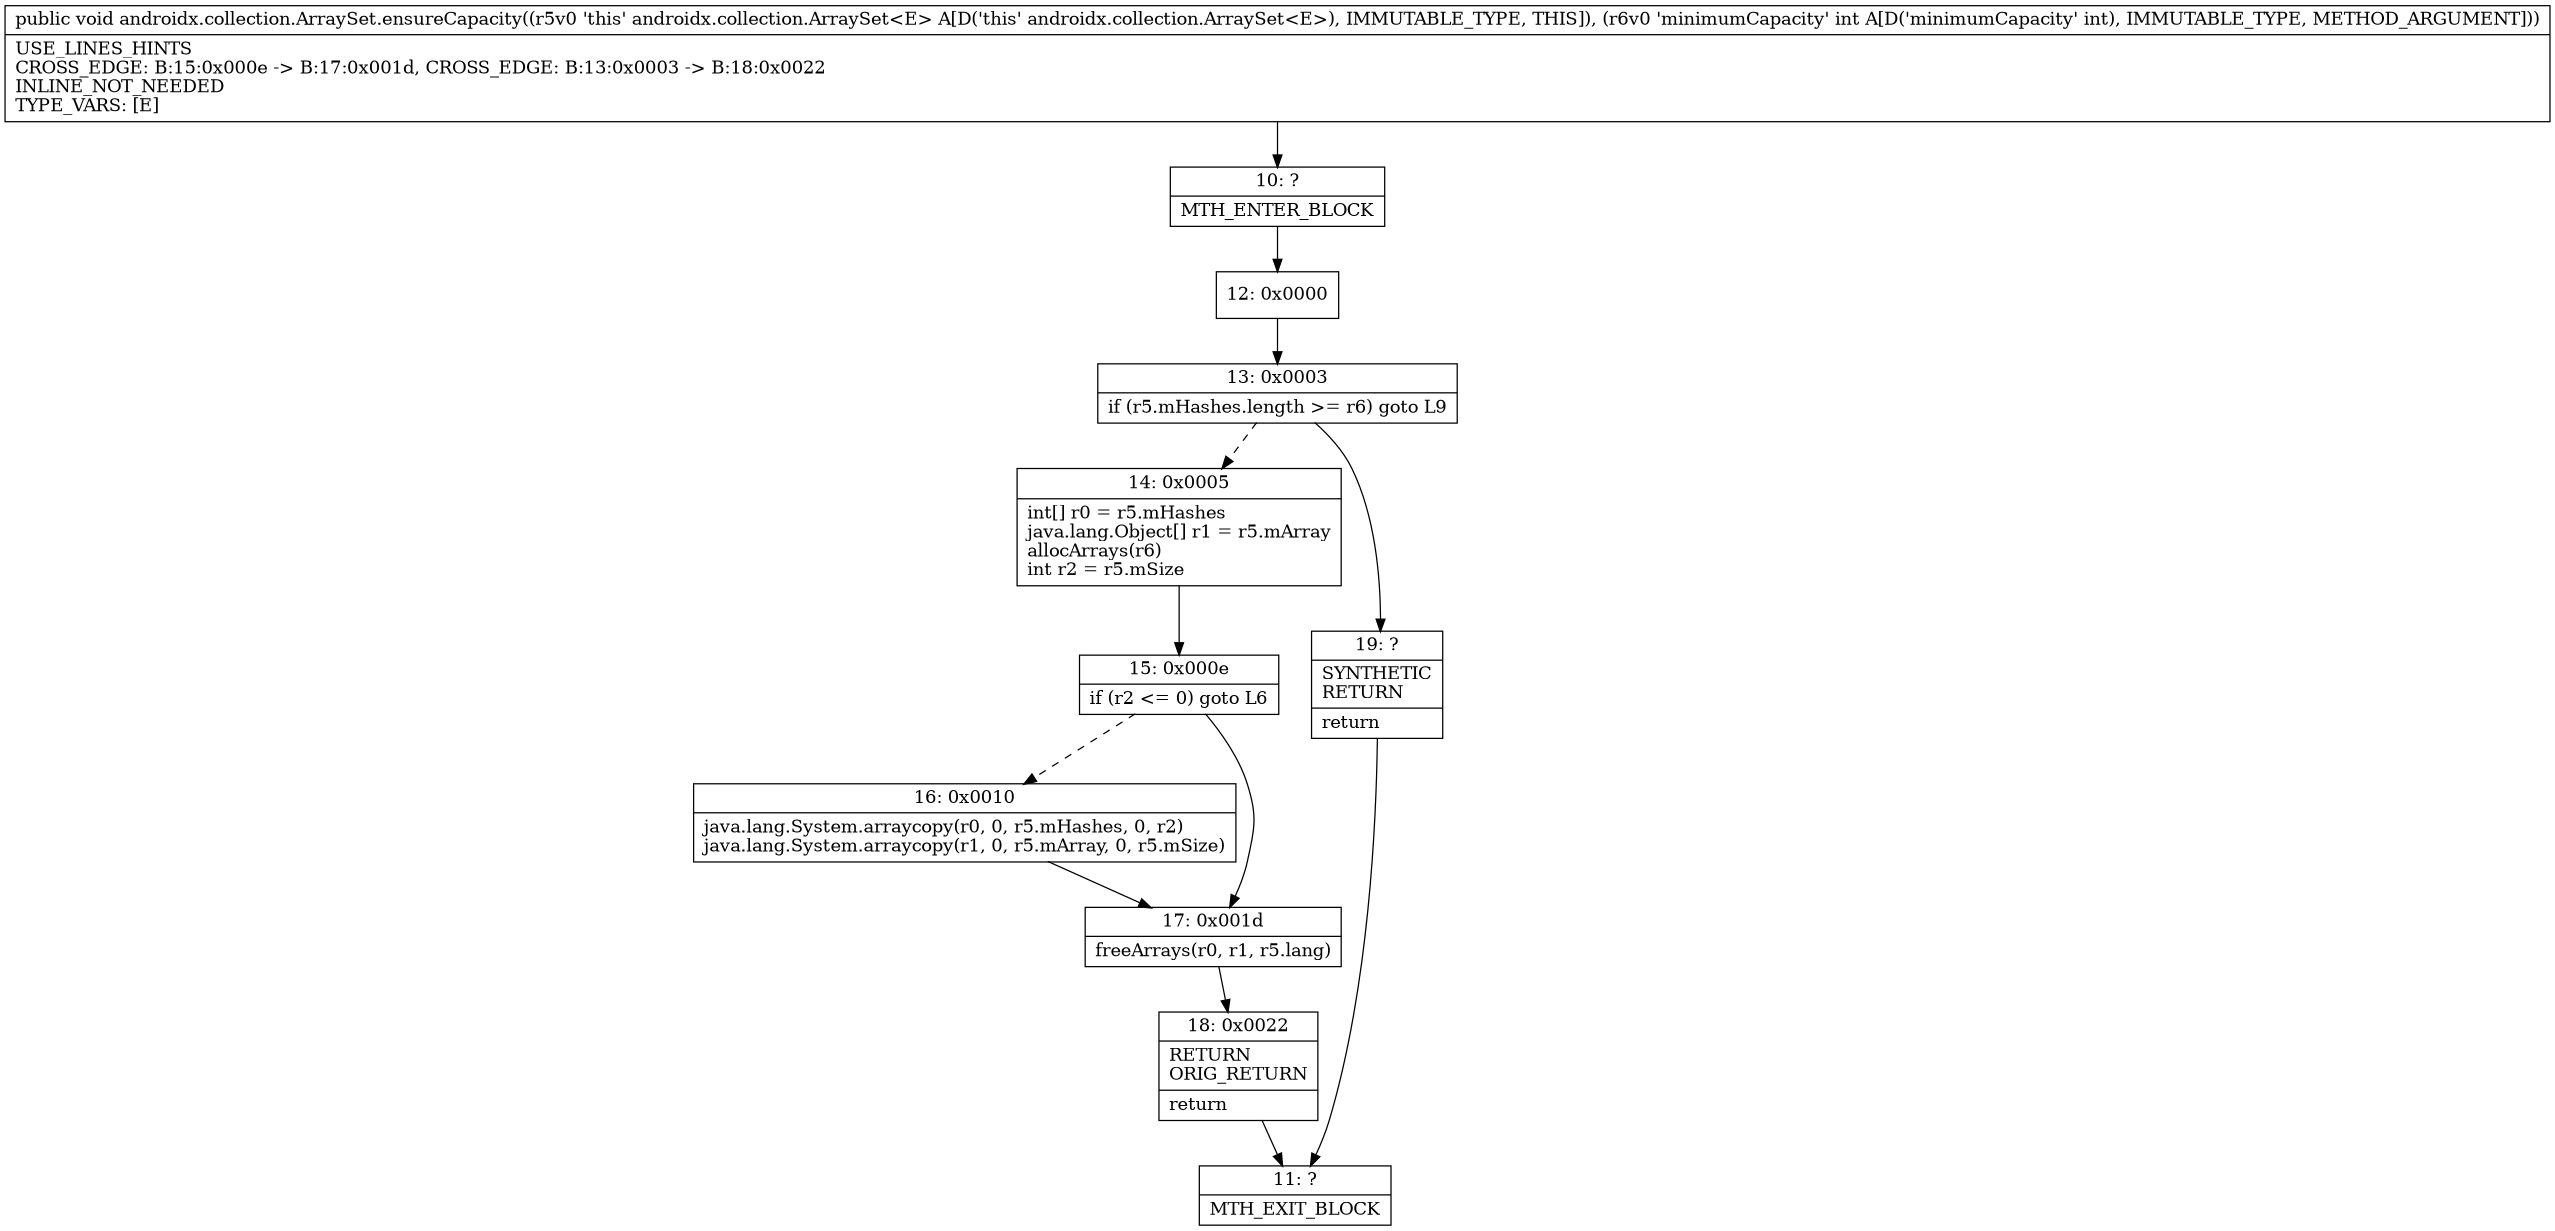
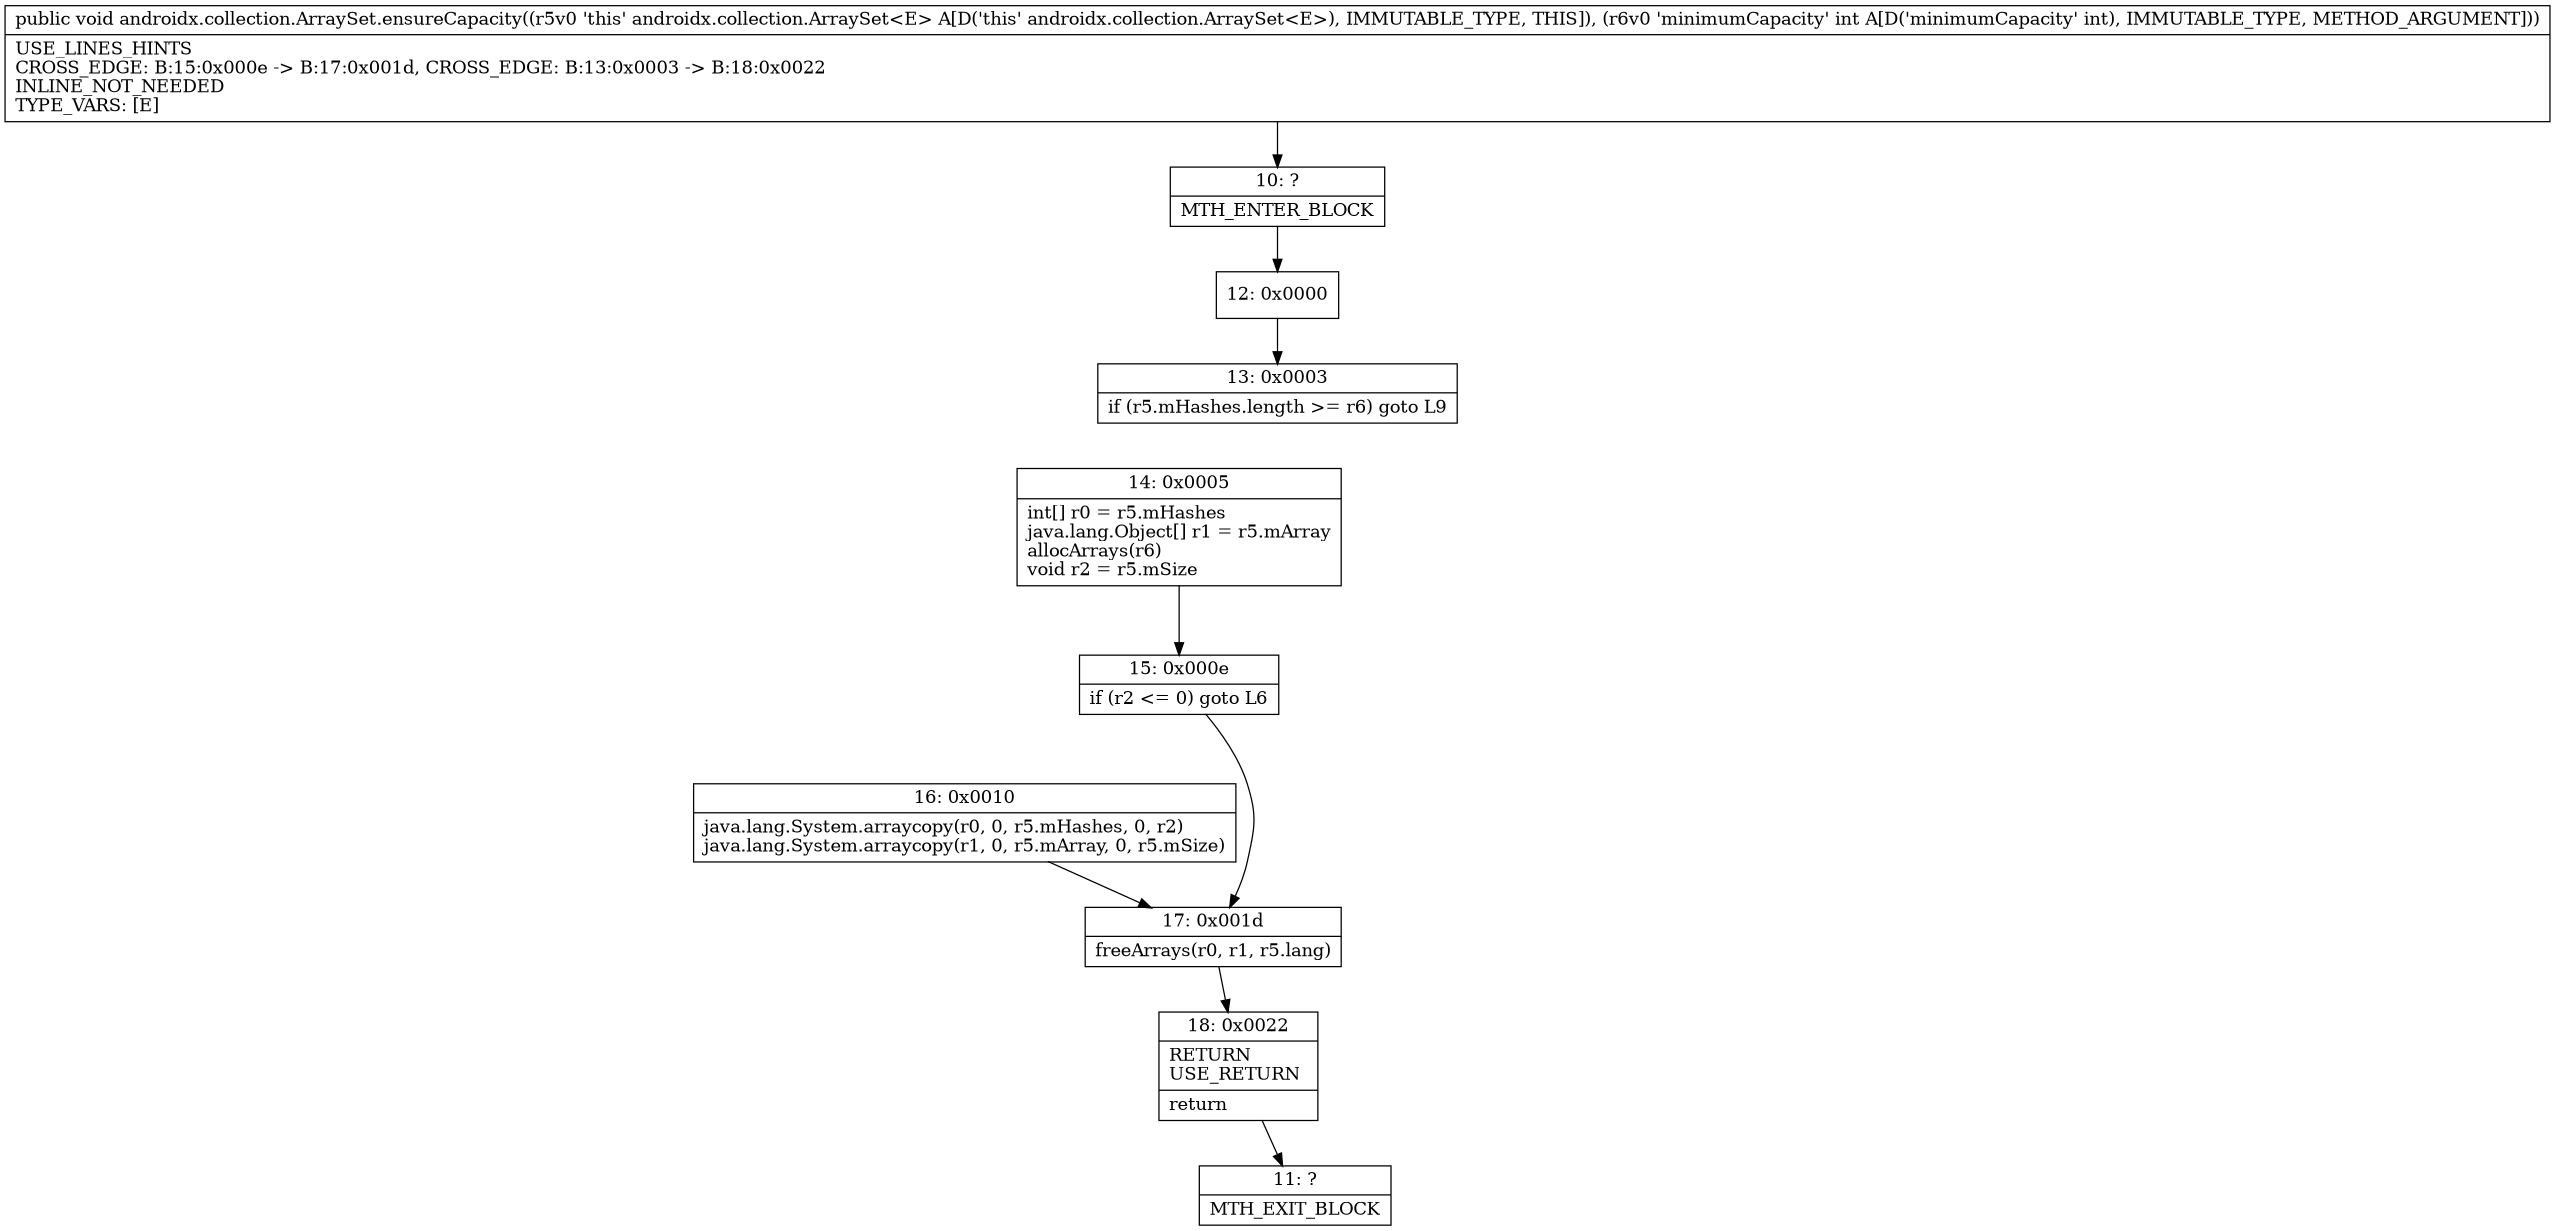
edge "13: 0x0003" -> "14: 0x0005": removed
node "14: 0x0005": text "int r2 = r5.mSize" -> "void r2 = r5.mSize"
node "19: ?": removed
edge "15: 0x000e" -> "16: 0x0010": removed
node "18: 0x0022": text "ORIG_RETURN" -> "USE_RETURN"
